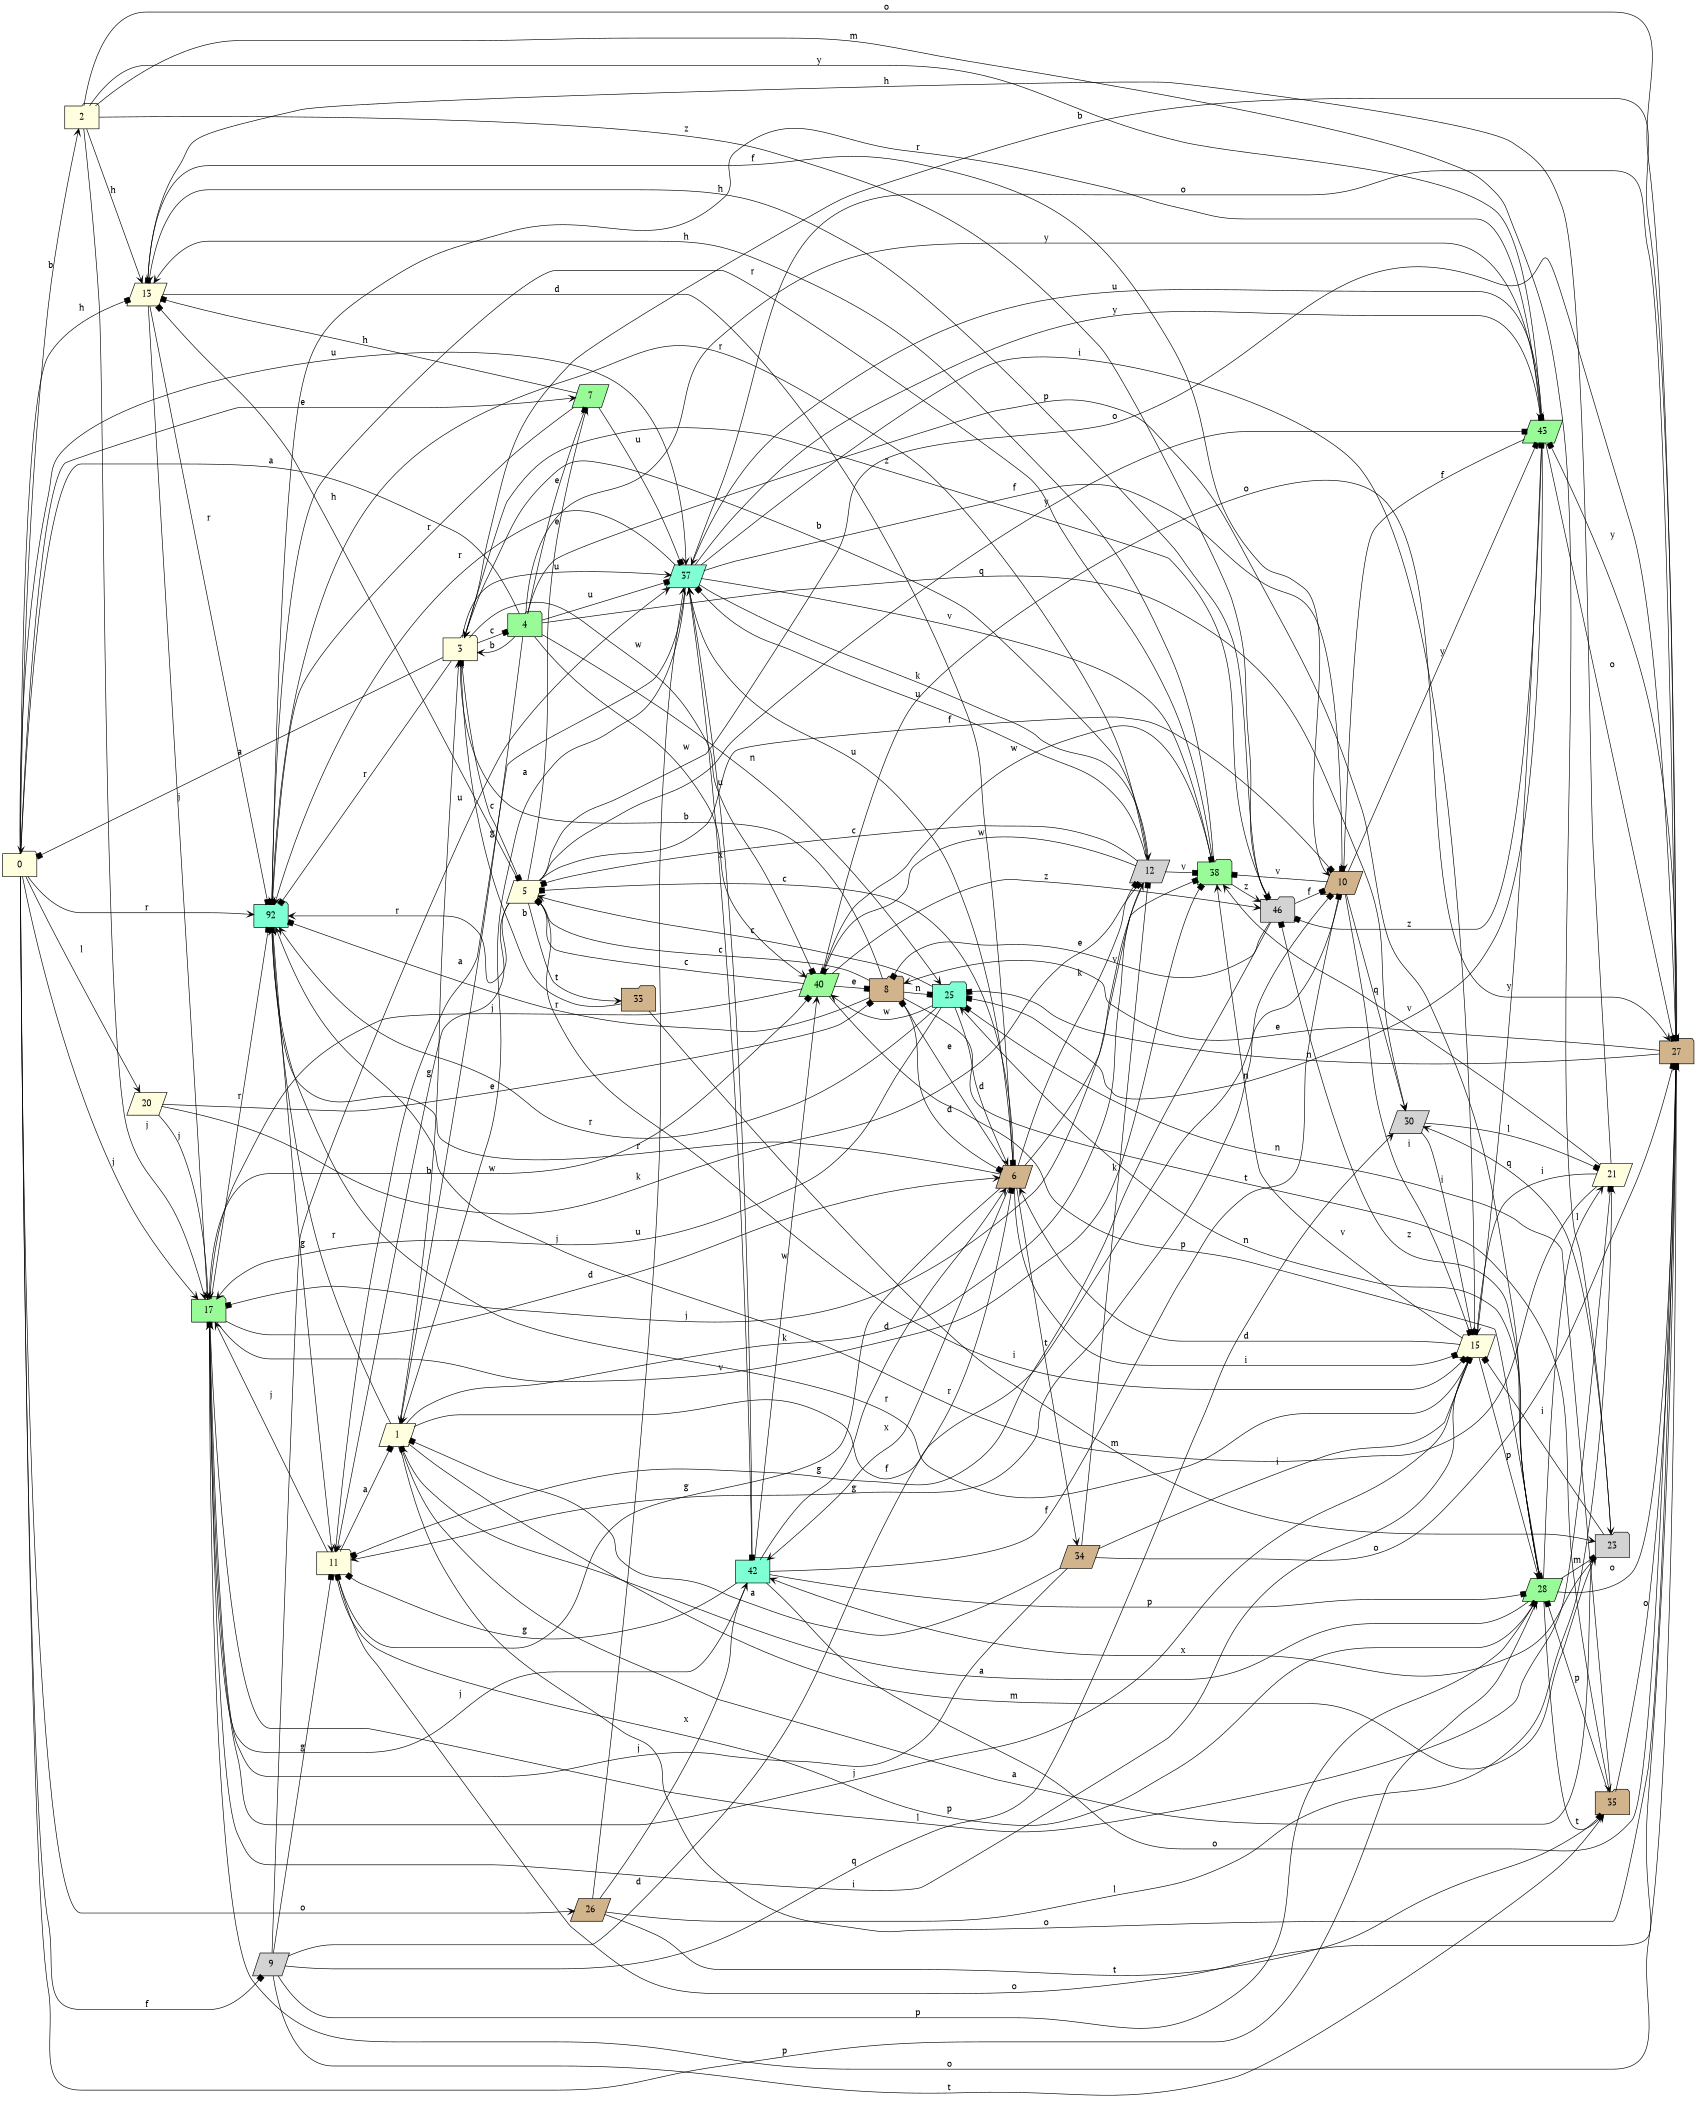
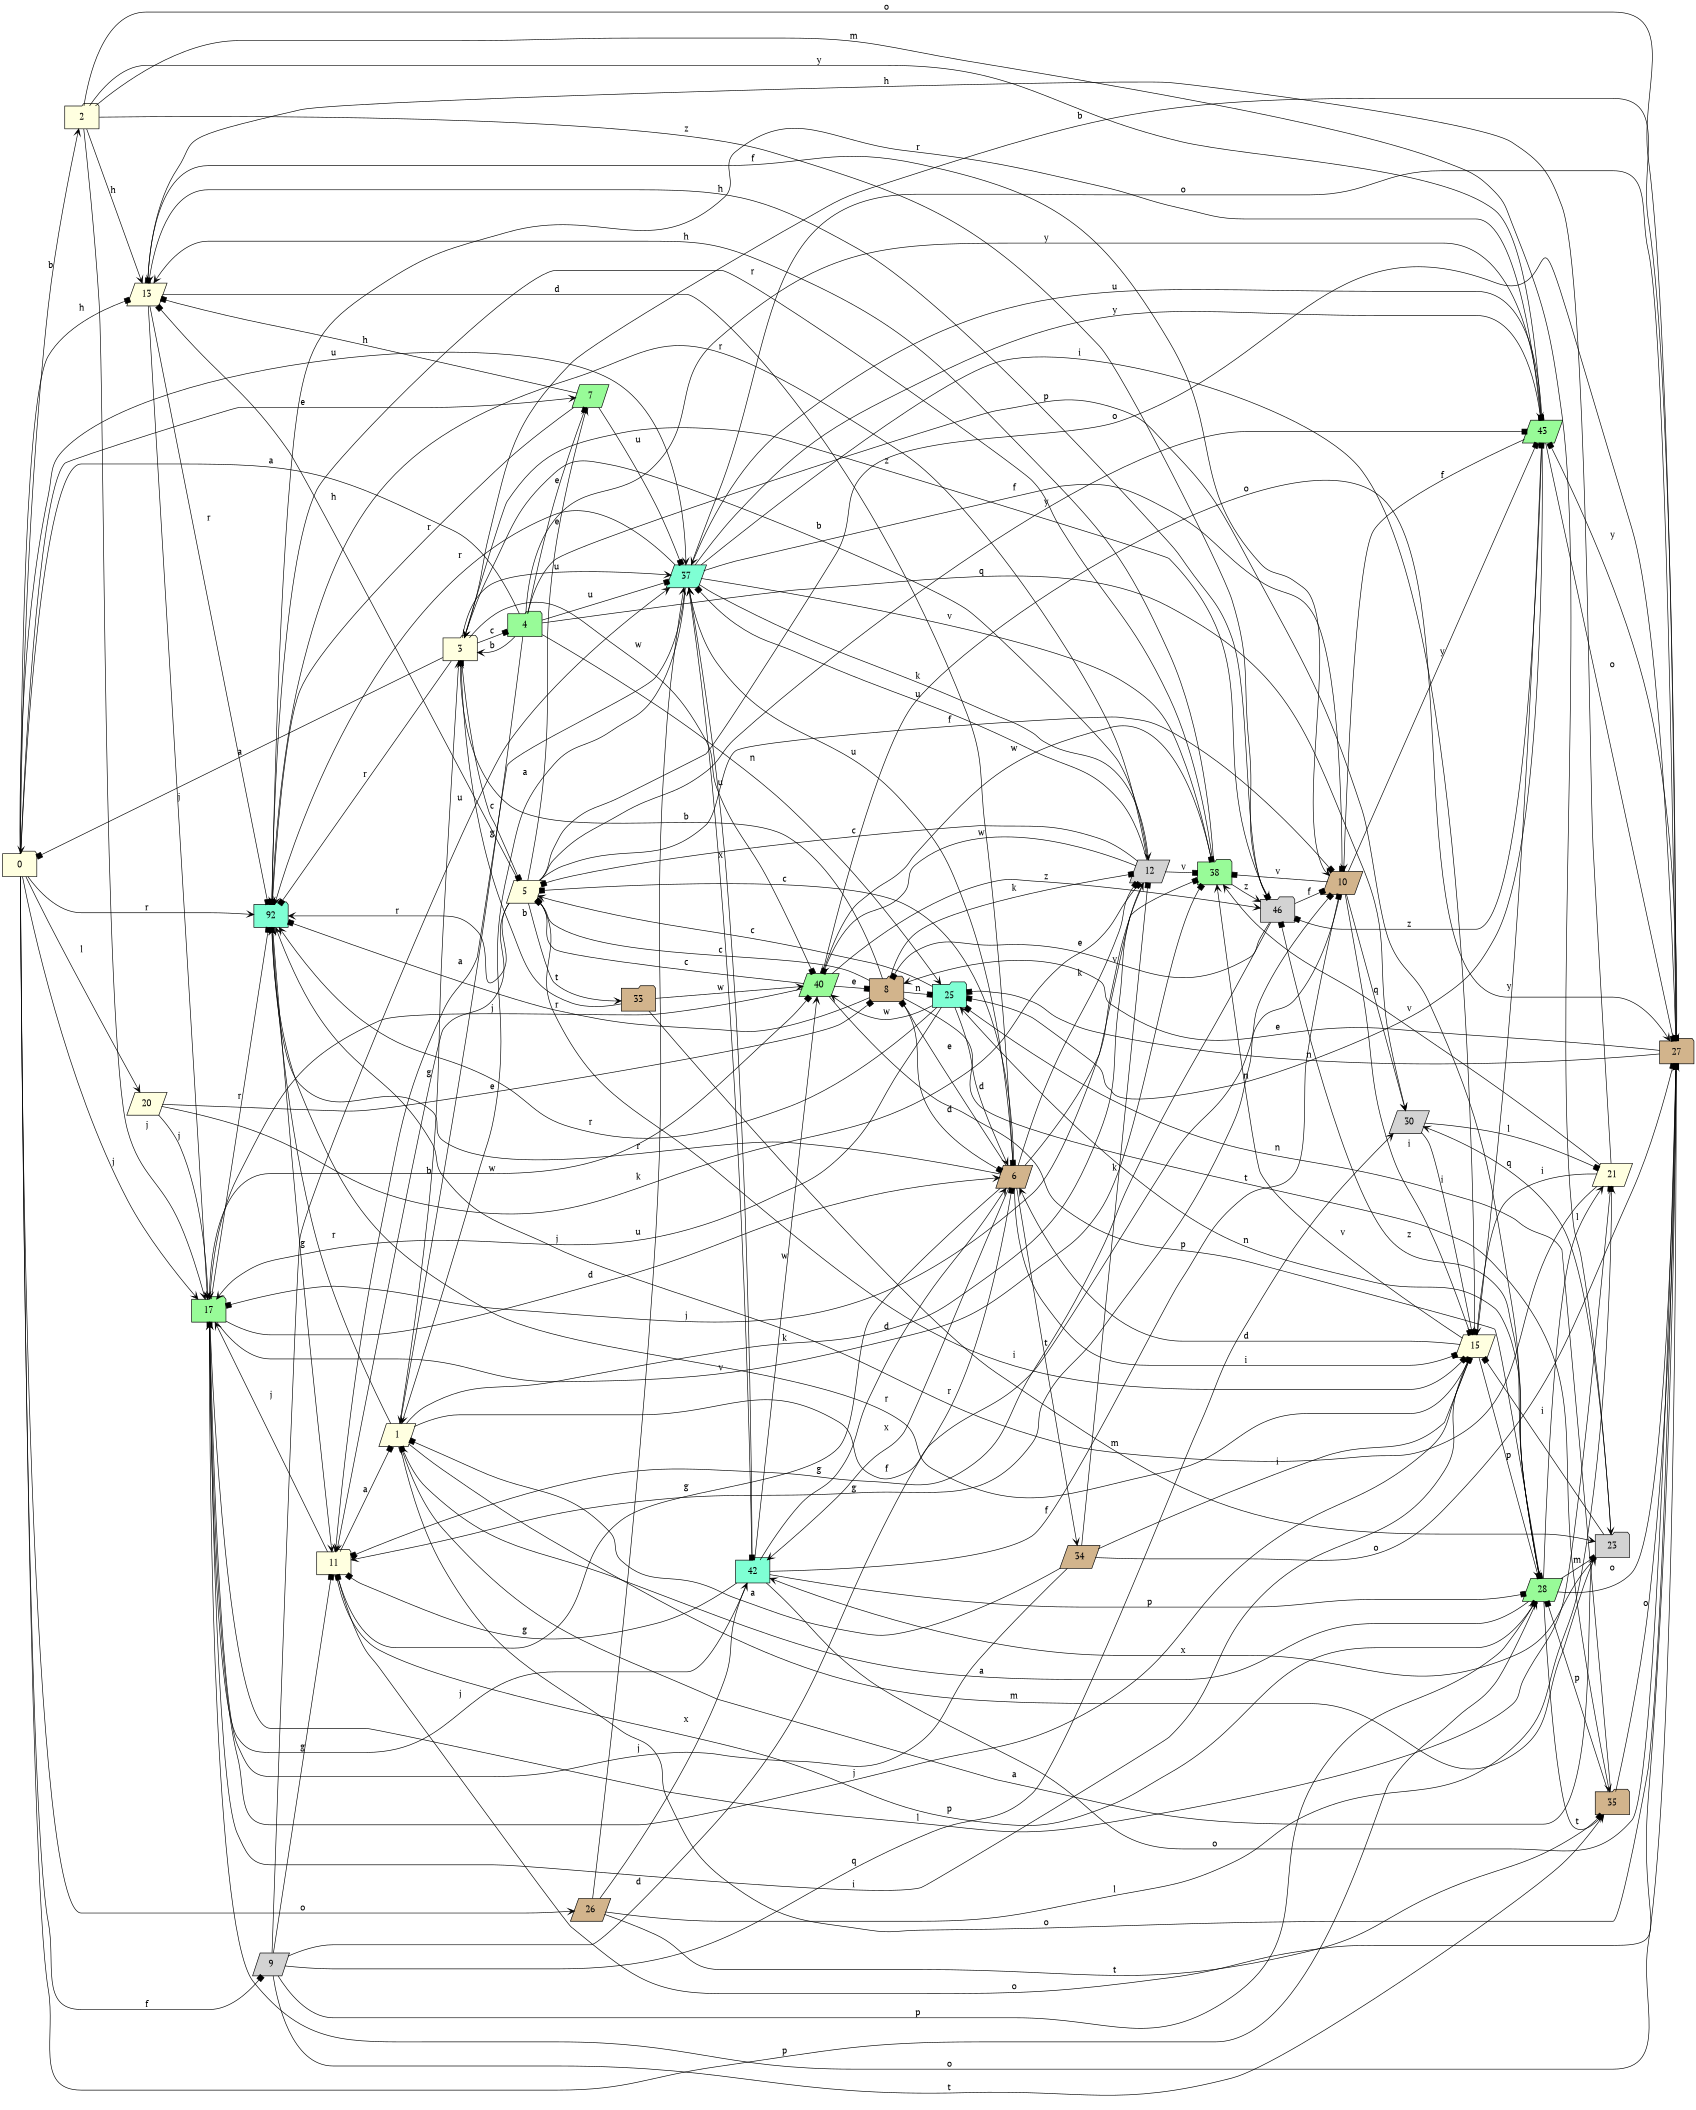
edge "4" -> "40": now "33" -> "40"
edge "8" -> "12": added, label "k"
